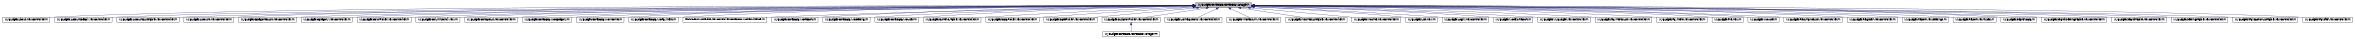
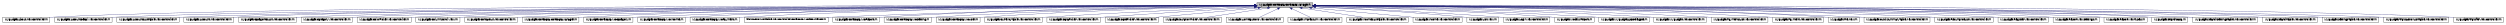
node "MyBudget/MyBudgetAppDelegate.m": added
node "MyBudget/MOUser.m": label "MyBudget/MOUser.m" -> "MyBudget/QuickSummaryTableViewController.m"
edge "MyBudget/CoreData/CoreDataManager.m" -> "MyBudget/DurationPickerViewController.m": now "MyBudget/CoreData/CoreDataManager.m" -> "MyBudget/CoreData/CoreDataManager.h"
